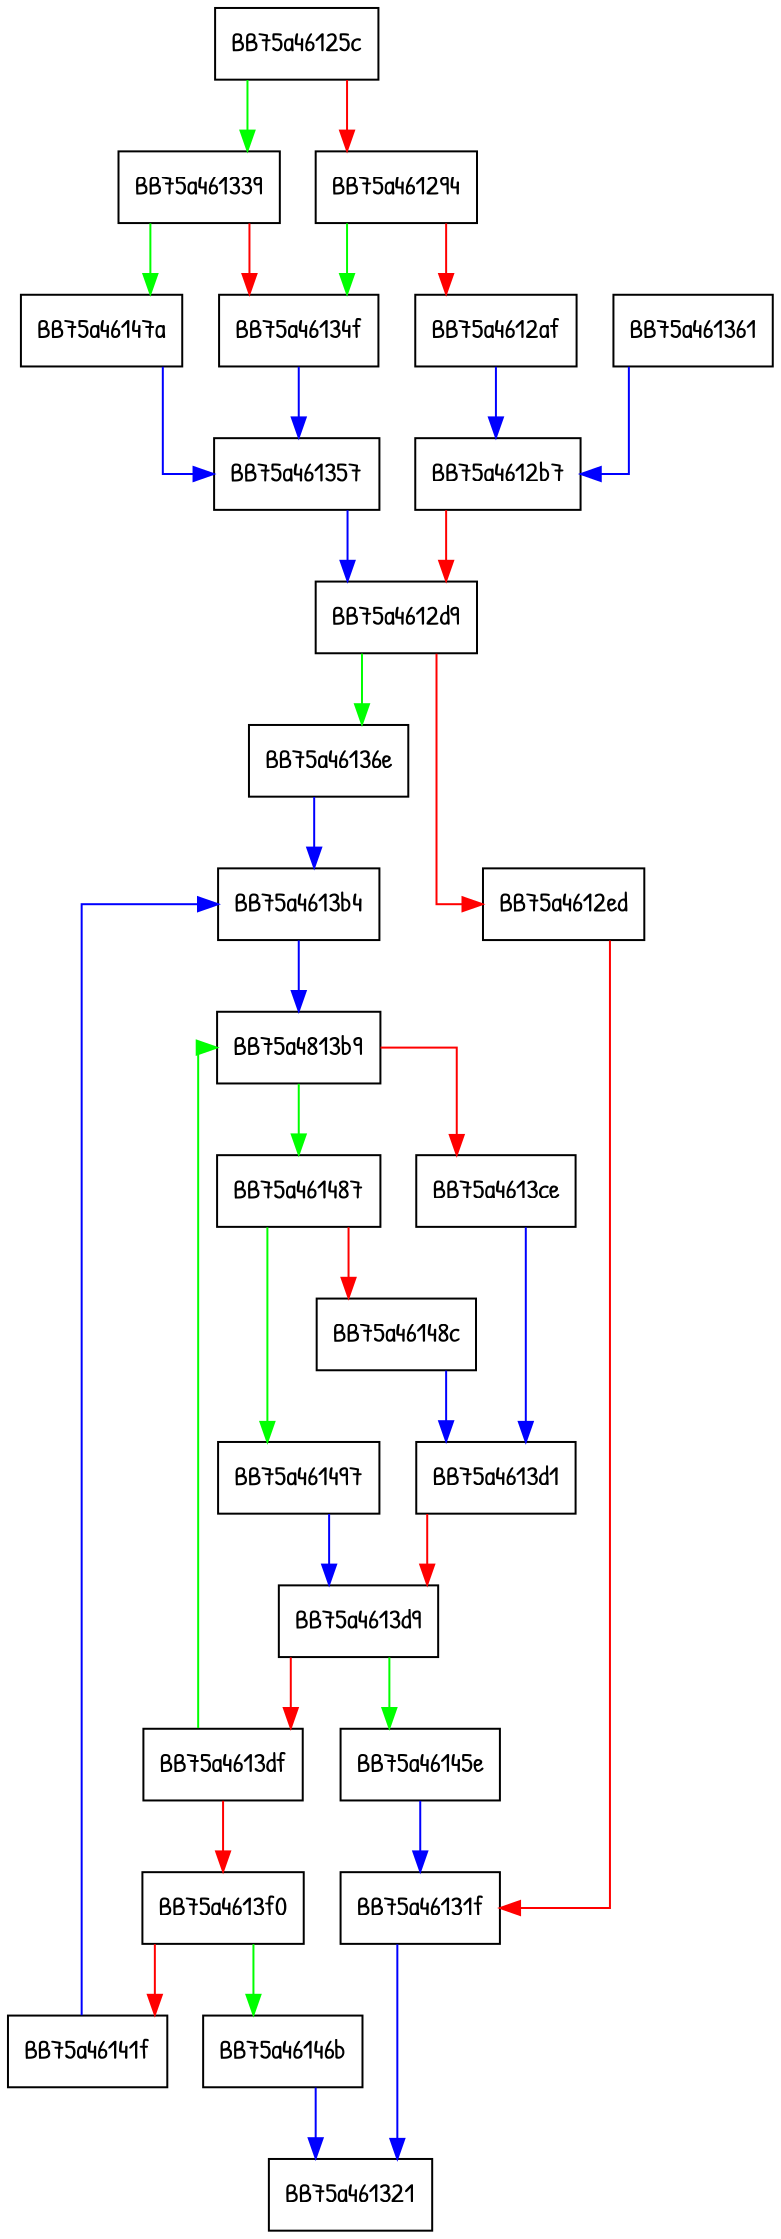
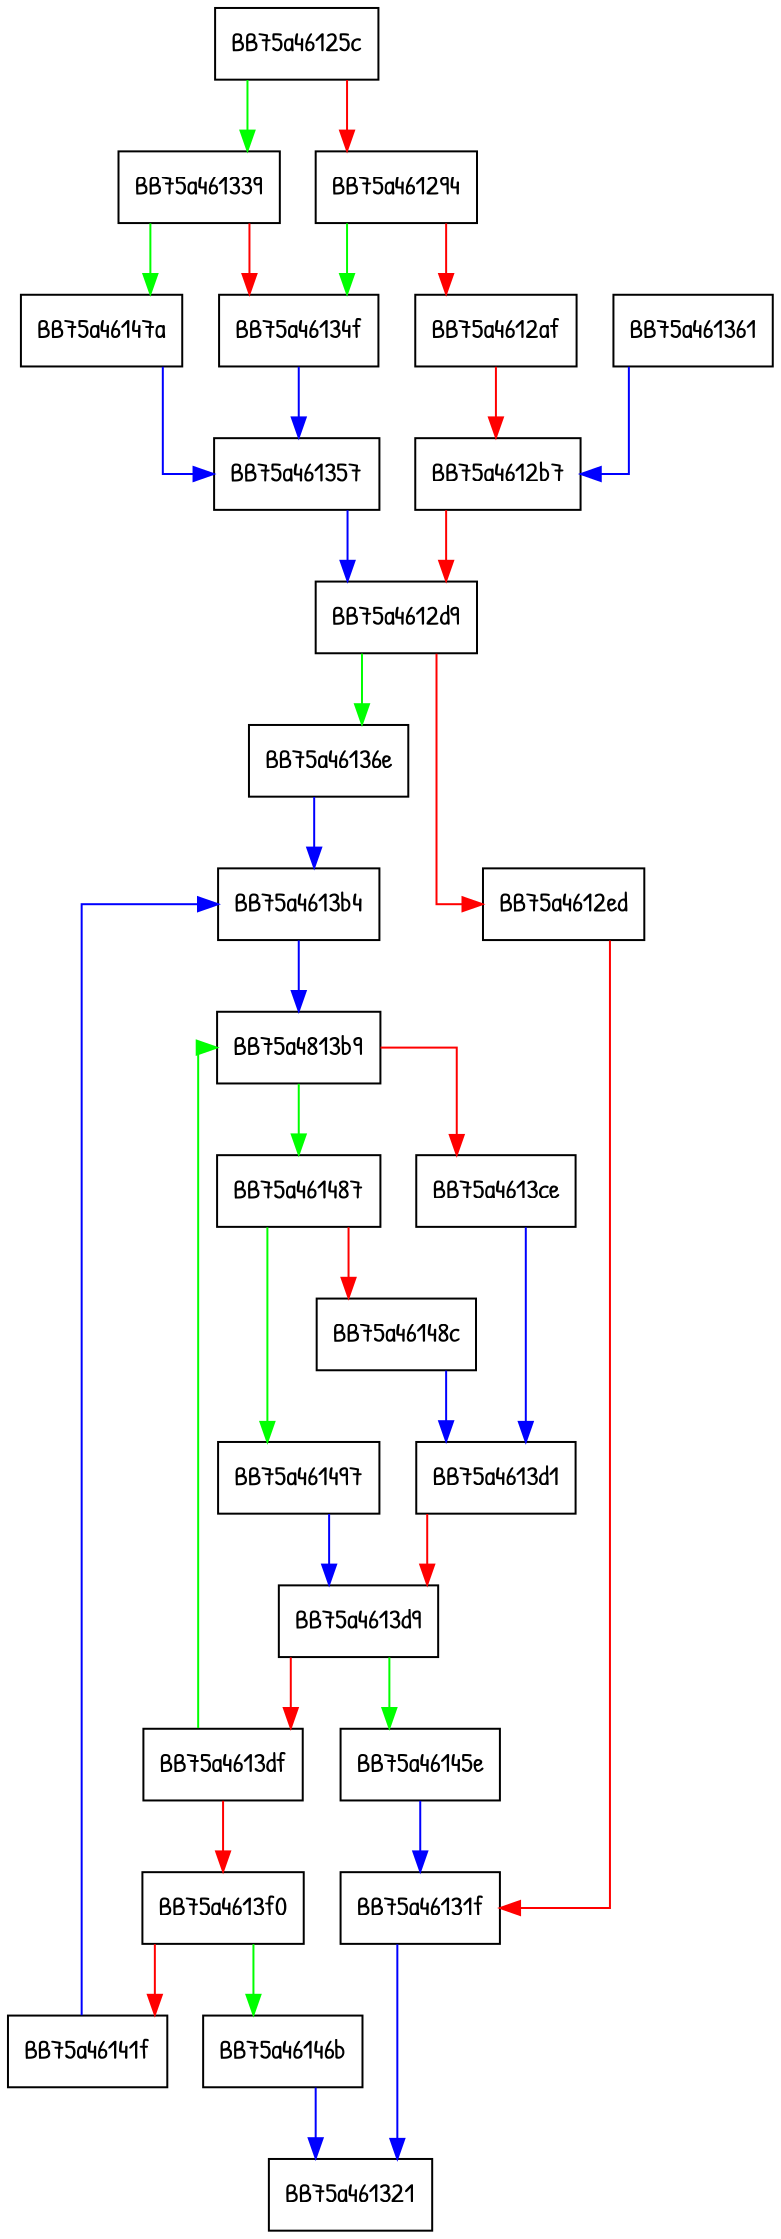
edge "BB75a4612af" -> "BB75a4612b7": color blue -> red
